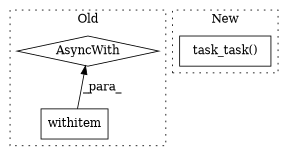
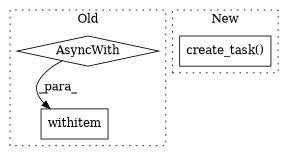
node "task_task()": label "task_task()" -> "create_task()"
edge "withitem" -> "AsyncWith": reversed
